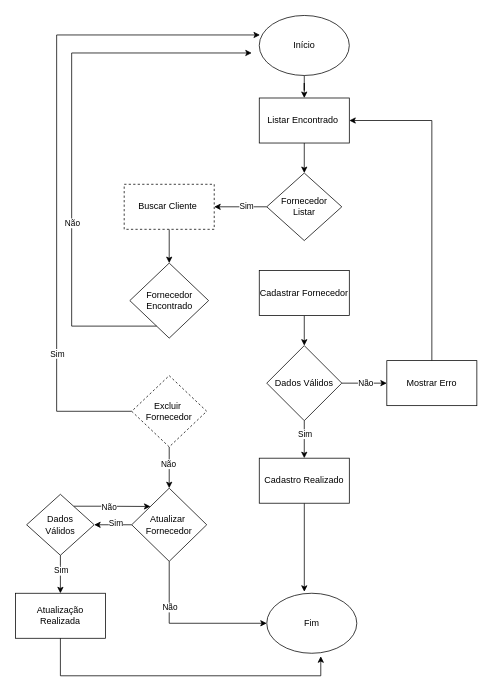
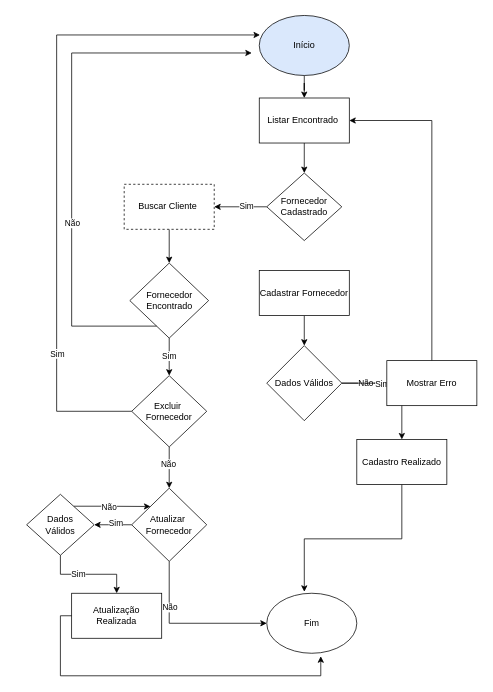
node "Início": fillcolor #ffffff -> #dae8fc
node "Fornecedor Listar": label "Fornecedor Listar" -> "Fornecedor Cadastrado"
edge "Fornecedor Encontrado" -> "Excluir Fornecedor": added, label "Sim"
node "Excluir Fornecedor": style dashed -> solid
node "Cadastro Realizado": moved (304, 480) -> (402, 462)
node "Atualização Realizada": moved (60, 615) -> (117, 615)
